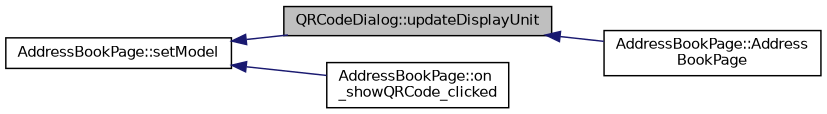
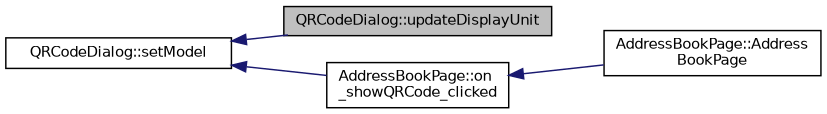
edge "AddressBookPage::Address BookPage" -> "QRCodeDialog::updateDisplayUnit": now "AddressBookPage::Address BookPage" -> "AddressBookPage::on _showQRCode_clicked"
node "AddressBookPage::setModel": label "AddressBookPage::setModel" -> "QRCodeDialog::setModel"
